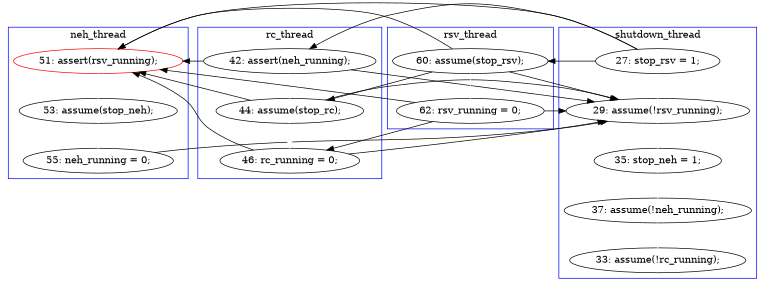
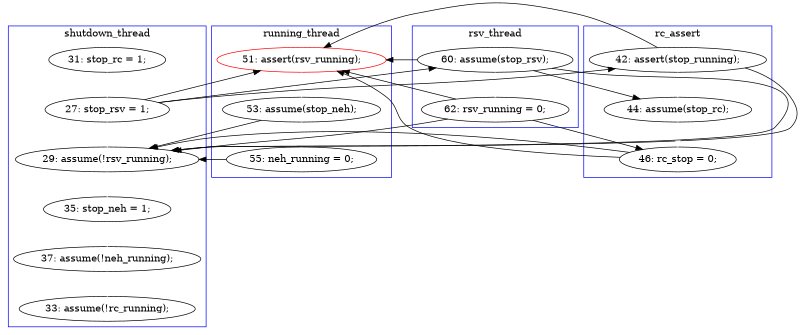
cluster "neh_thread": label "neh_thread" -> "running_thread"
cluster "rc_thread": label "rc_thread" -> "rc_assert"
node "31: stop_rc = 1;": added
node "42: assert(neh_running);": label "42: assert(neh_running);" -> "42: assert(stop_running);"
edge "44: assume(stop_rc);" -> "29: assume(!rsv_running);": now "53: assume(stop_neh);" -> "29: assume(!rsv_running);"
edge "44: assume(stop_rc);" -> "51: assert(rsv_running);": removed
node "46: rc_running = 0;": label "46: rc_running = 0;" -> "46: rc_stop = 0;"
